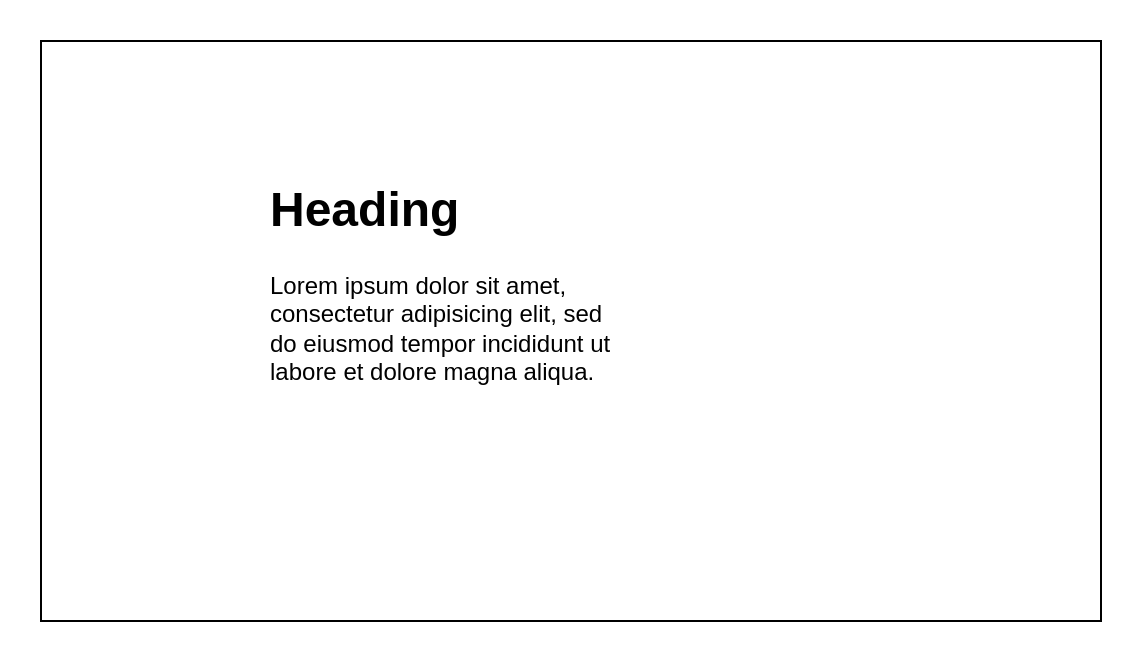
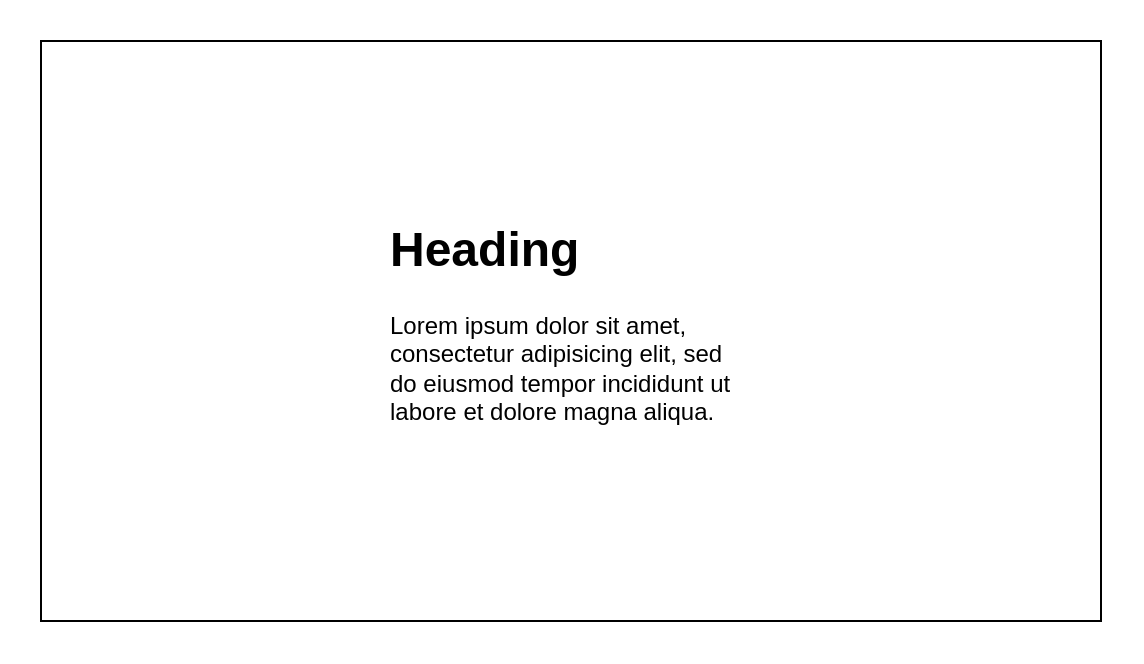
node "HeadingLorem ipsum dolor sit amet, consectetur adipisicing elit, sed do eiusmod tempor incididunt ut labore et dolore magna aliqua.": moved (451, 291) -> (571, 331)
